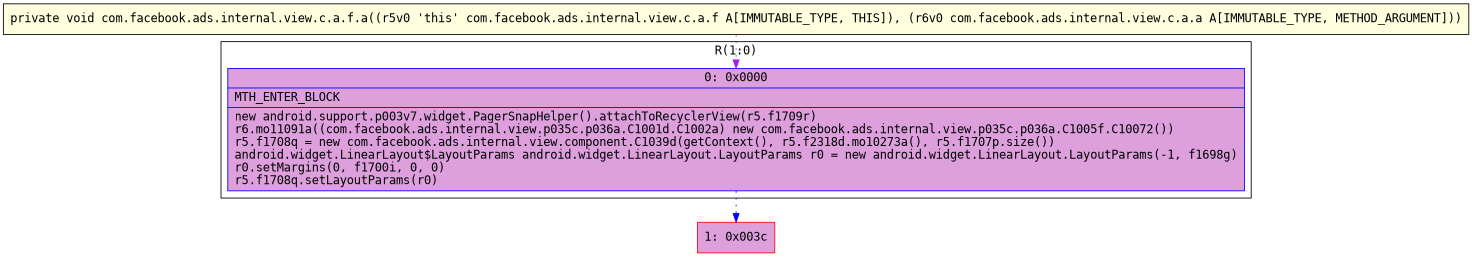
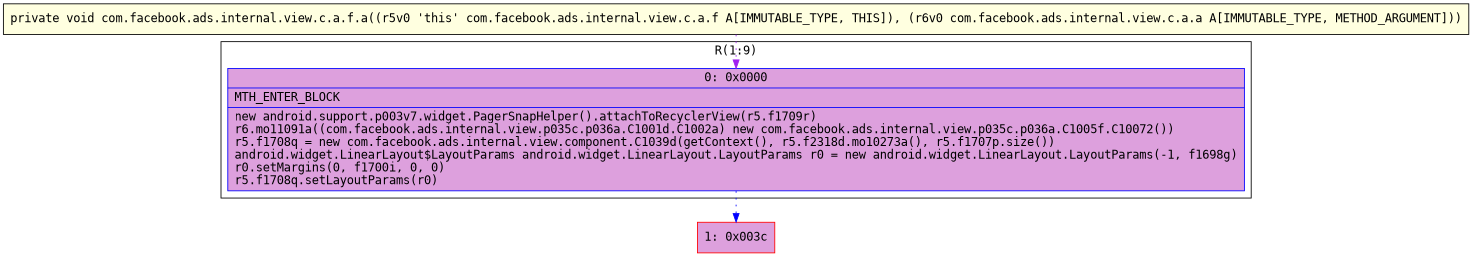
cluster "R(1:0)": label "R(1:0)" -> "R(1:9)"
